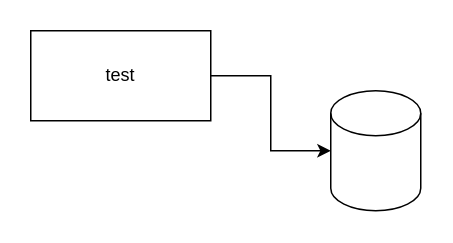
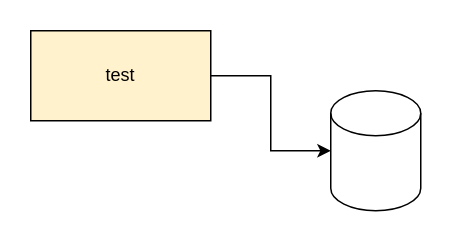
node "test": fillcolor #ffffff -> #fff2cc
